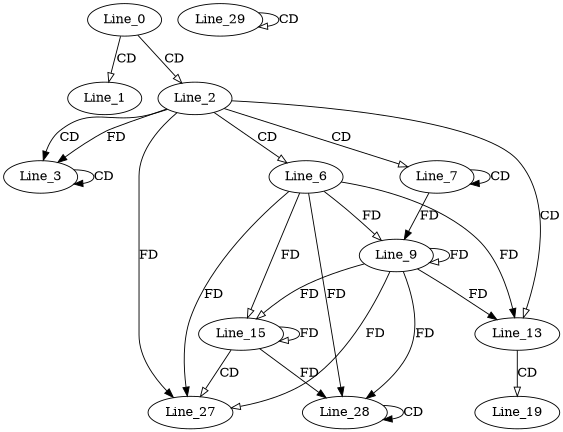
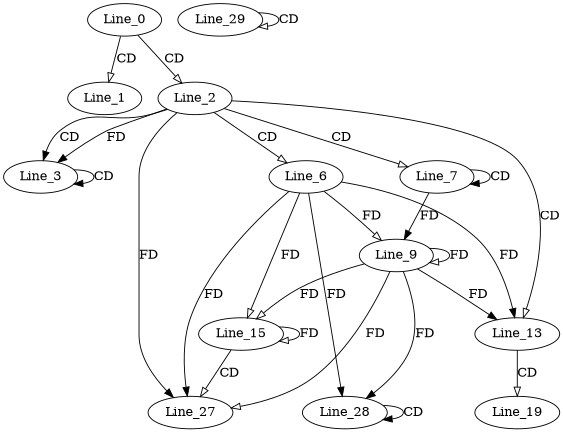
edge "Line_15" -> "Line_28": removed, label "FD"
